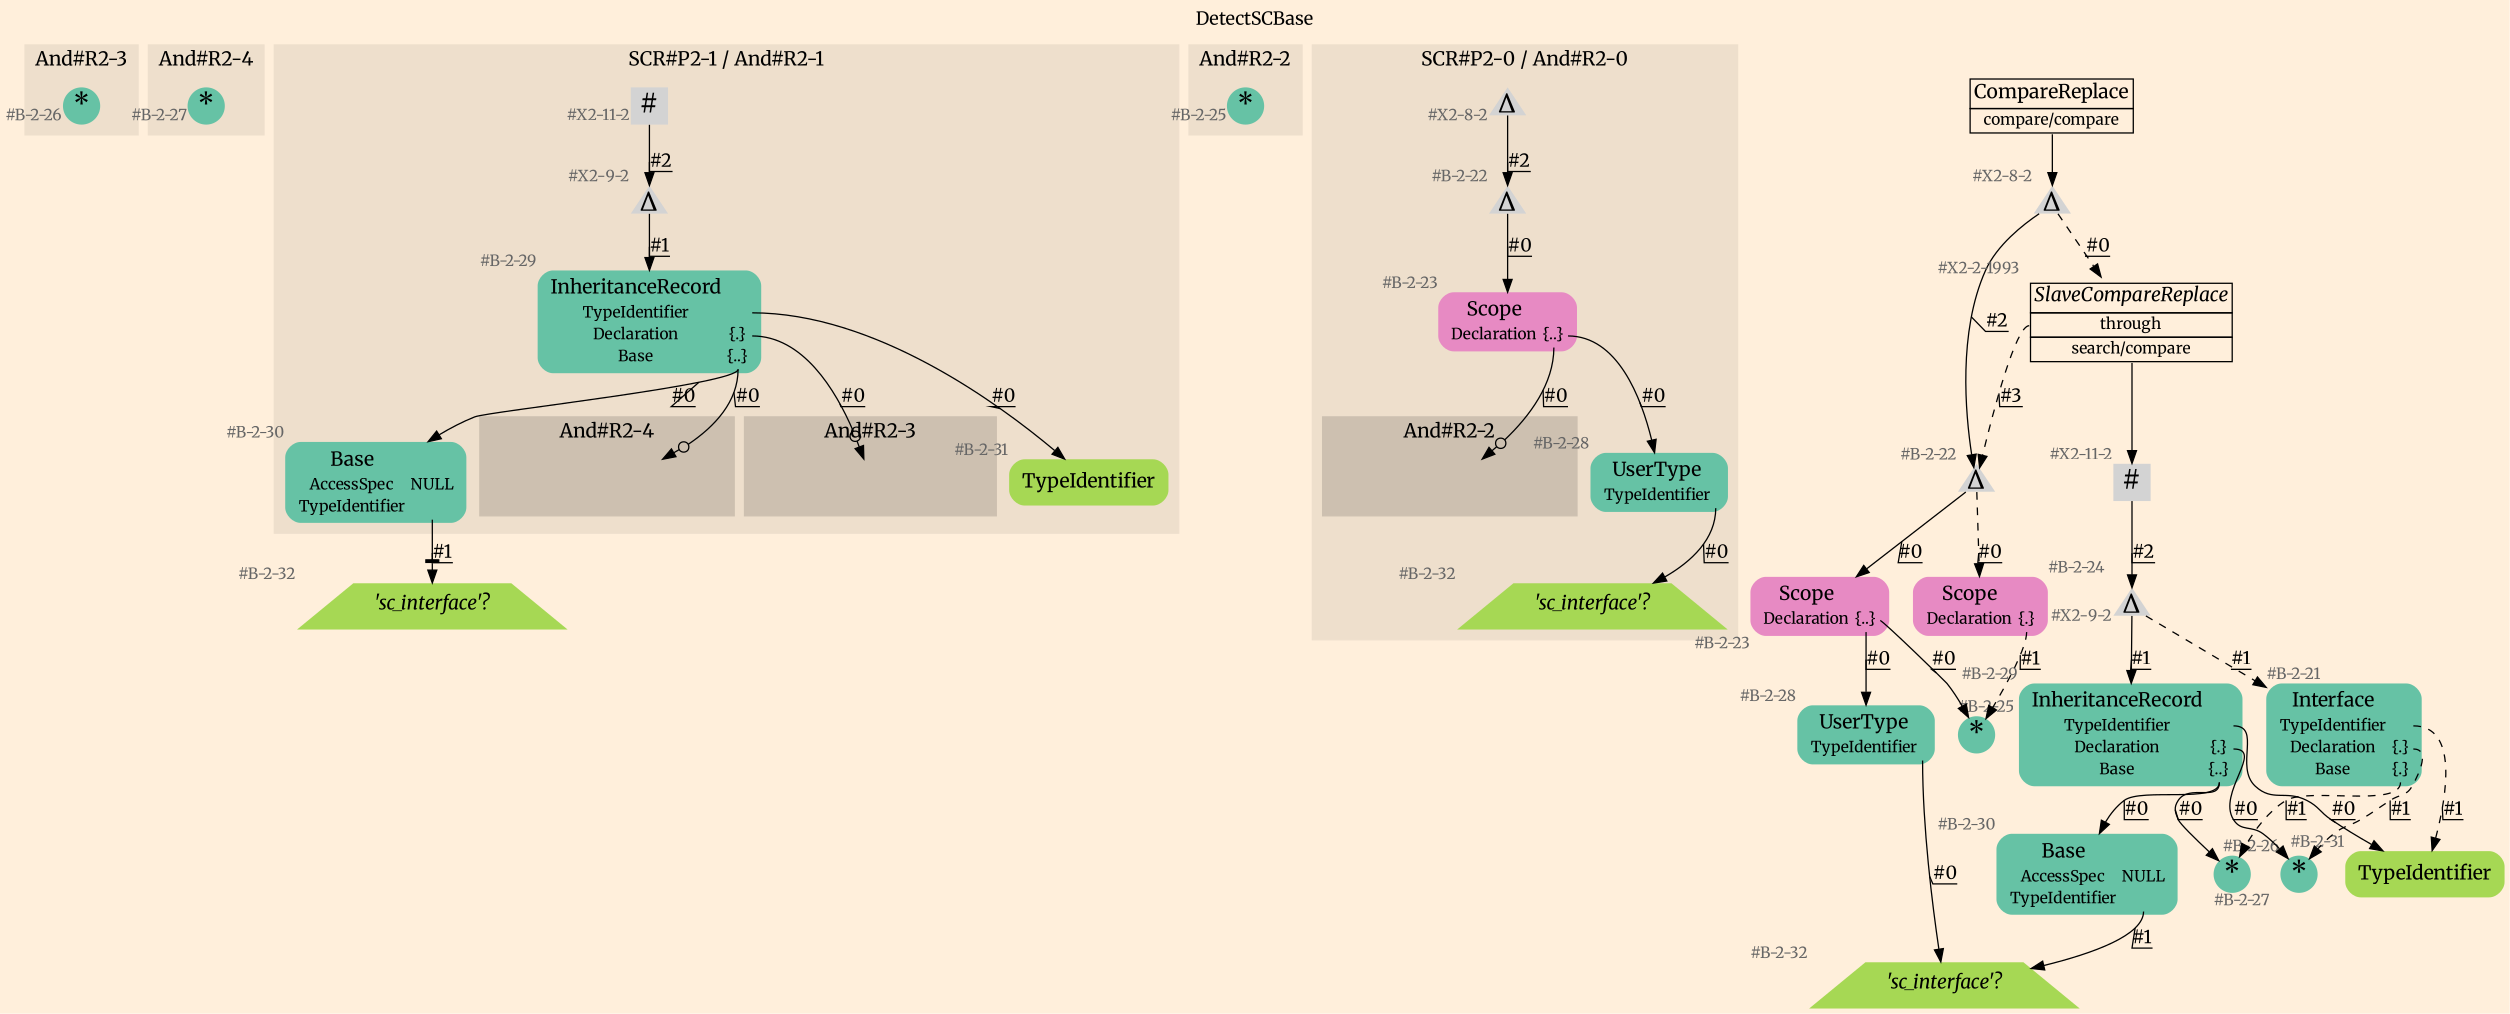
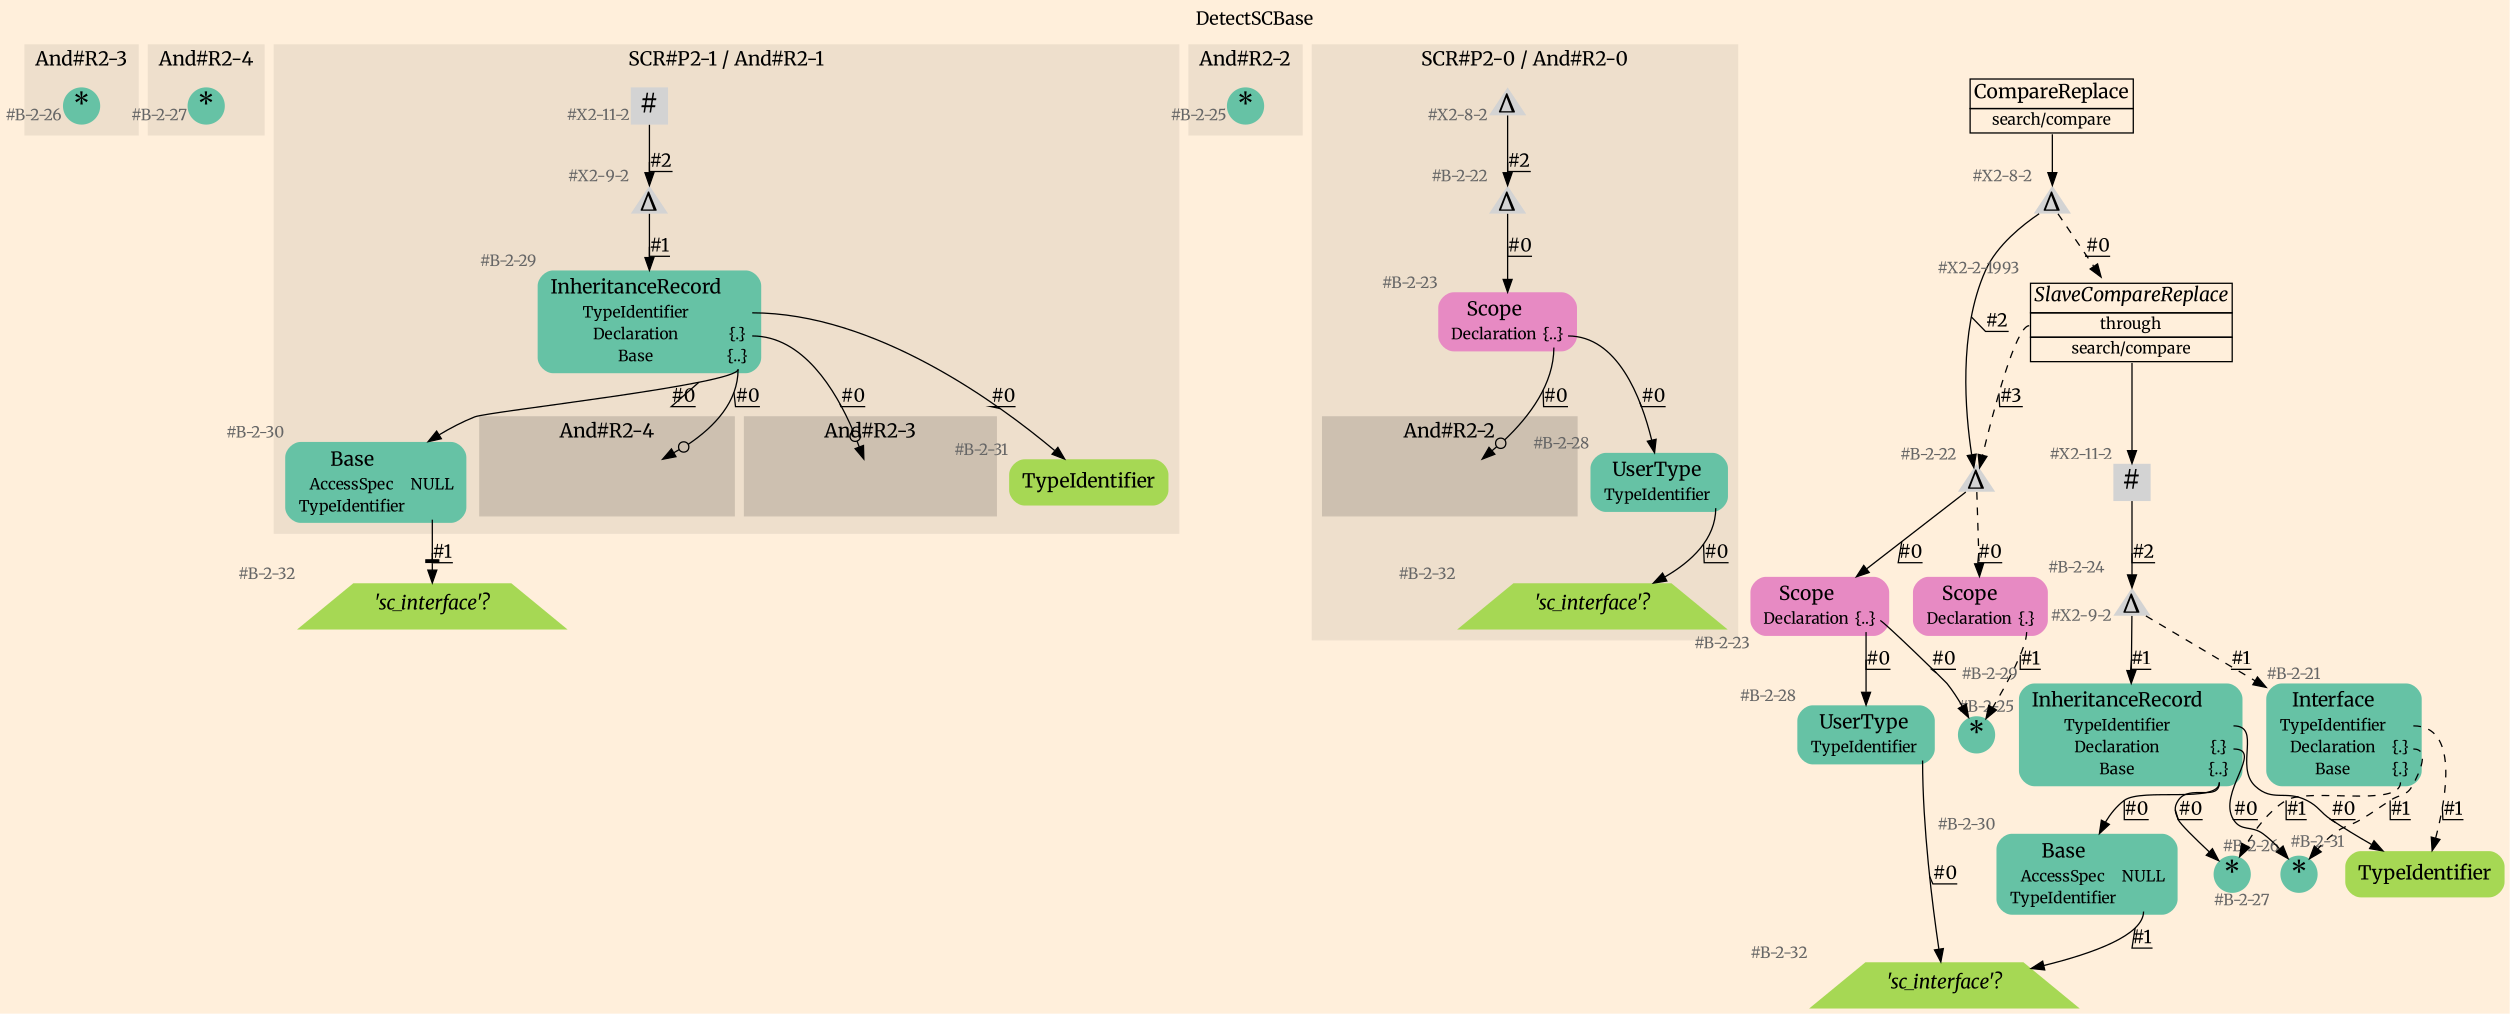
node "CompareReplace": text "compare/compare" -> "search/compare"
